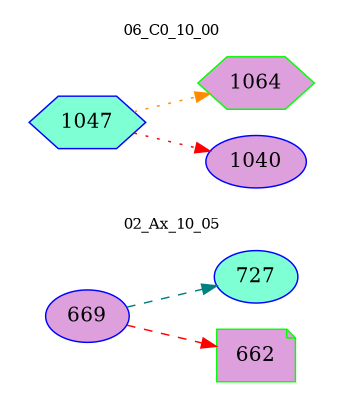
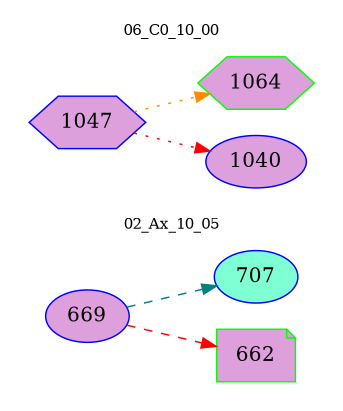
node "1047": fillcolor aquamarine -> plum
node "727": label "727" -> "707"
